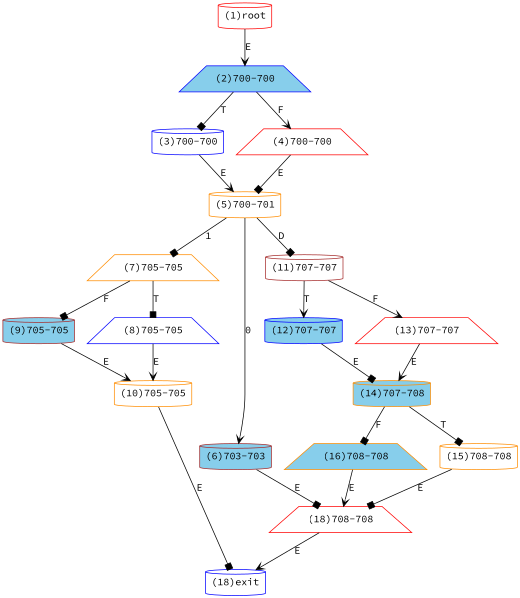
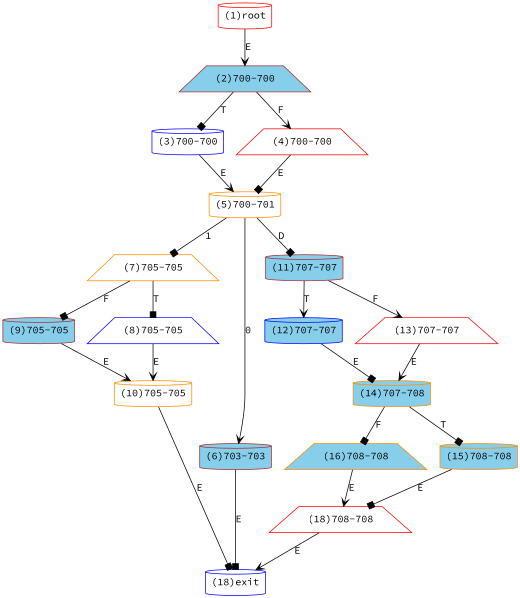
node "(2)700-700": color blue -> brown
node "(11)707-707": fillcolor white -> skyblue
node "(15)708-708": fillcolor white -> skyblue
edge "(6)703-703" -> "(18)708-708": now "(6)703-703" -> "(18)exit"
